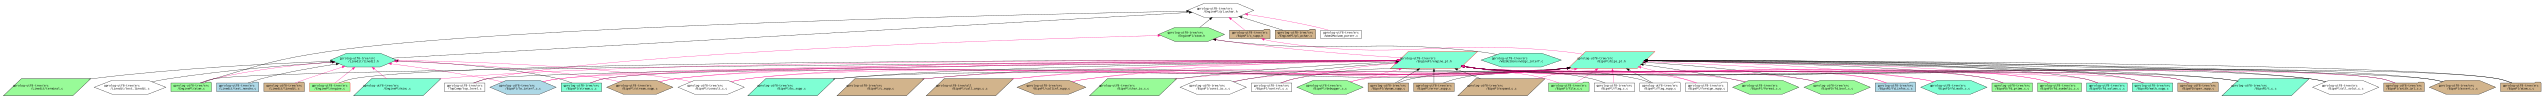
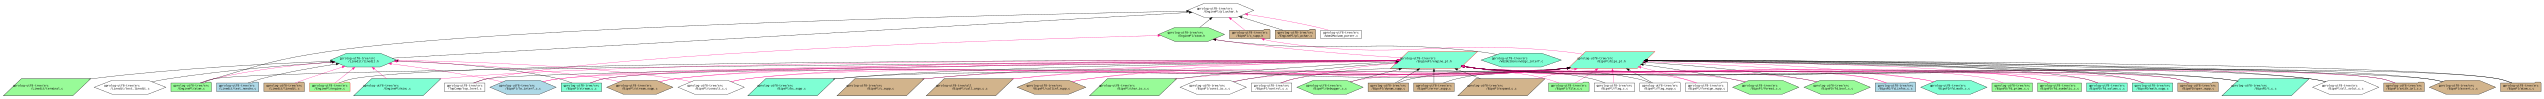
edge "gprolog-utf8-tree/src /BipsFD/fd_prime_c.c" -> "gprolog-utf8-tree/src /BipsPl/bips_pl.h": removed
edge "gprolog-utf8-tree/src /BipsPl/debugger_c.c" -> "gprolog-utf8-tree/src /EnginePl/engine_pl.h": color deeppink -> black
